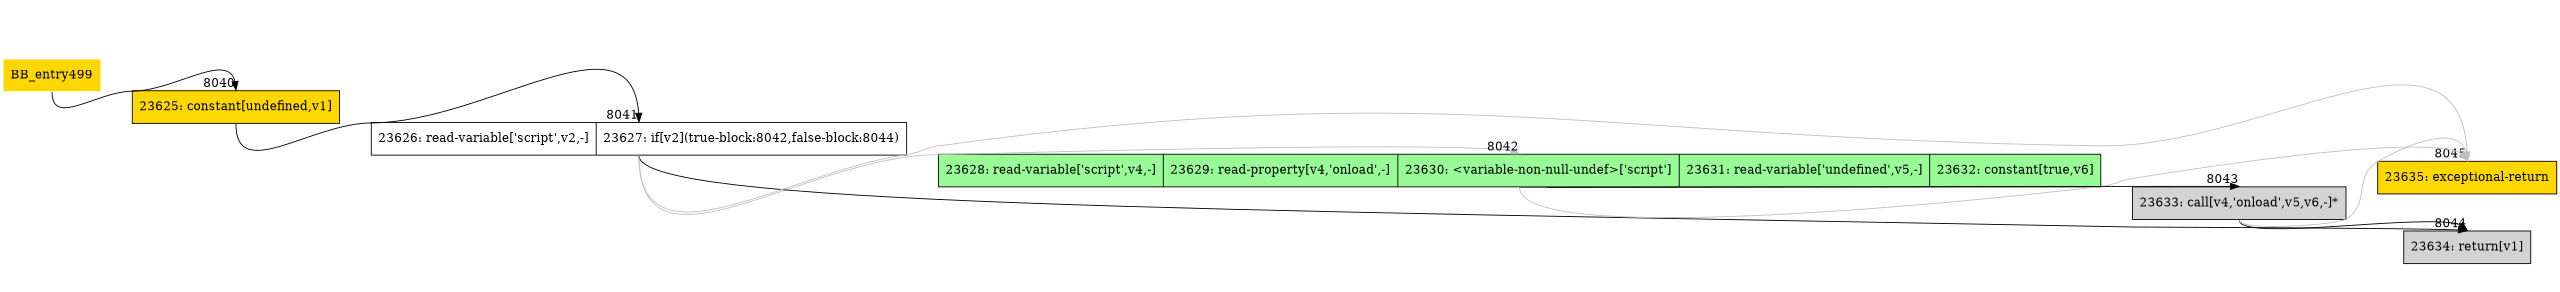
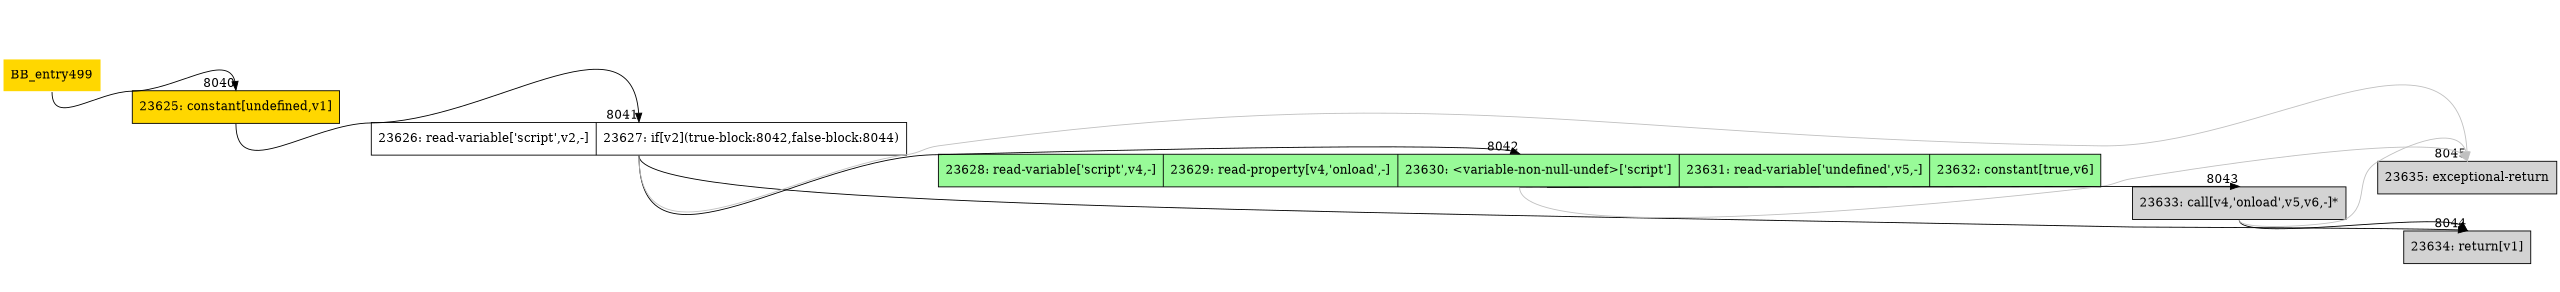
edge "23626: read-variable['script',v2,-]" -> "23628: read-variable['script',v4,-]": color gray -> black
node "23635: exceptional-return": fillcolor gold -> lightgrey
